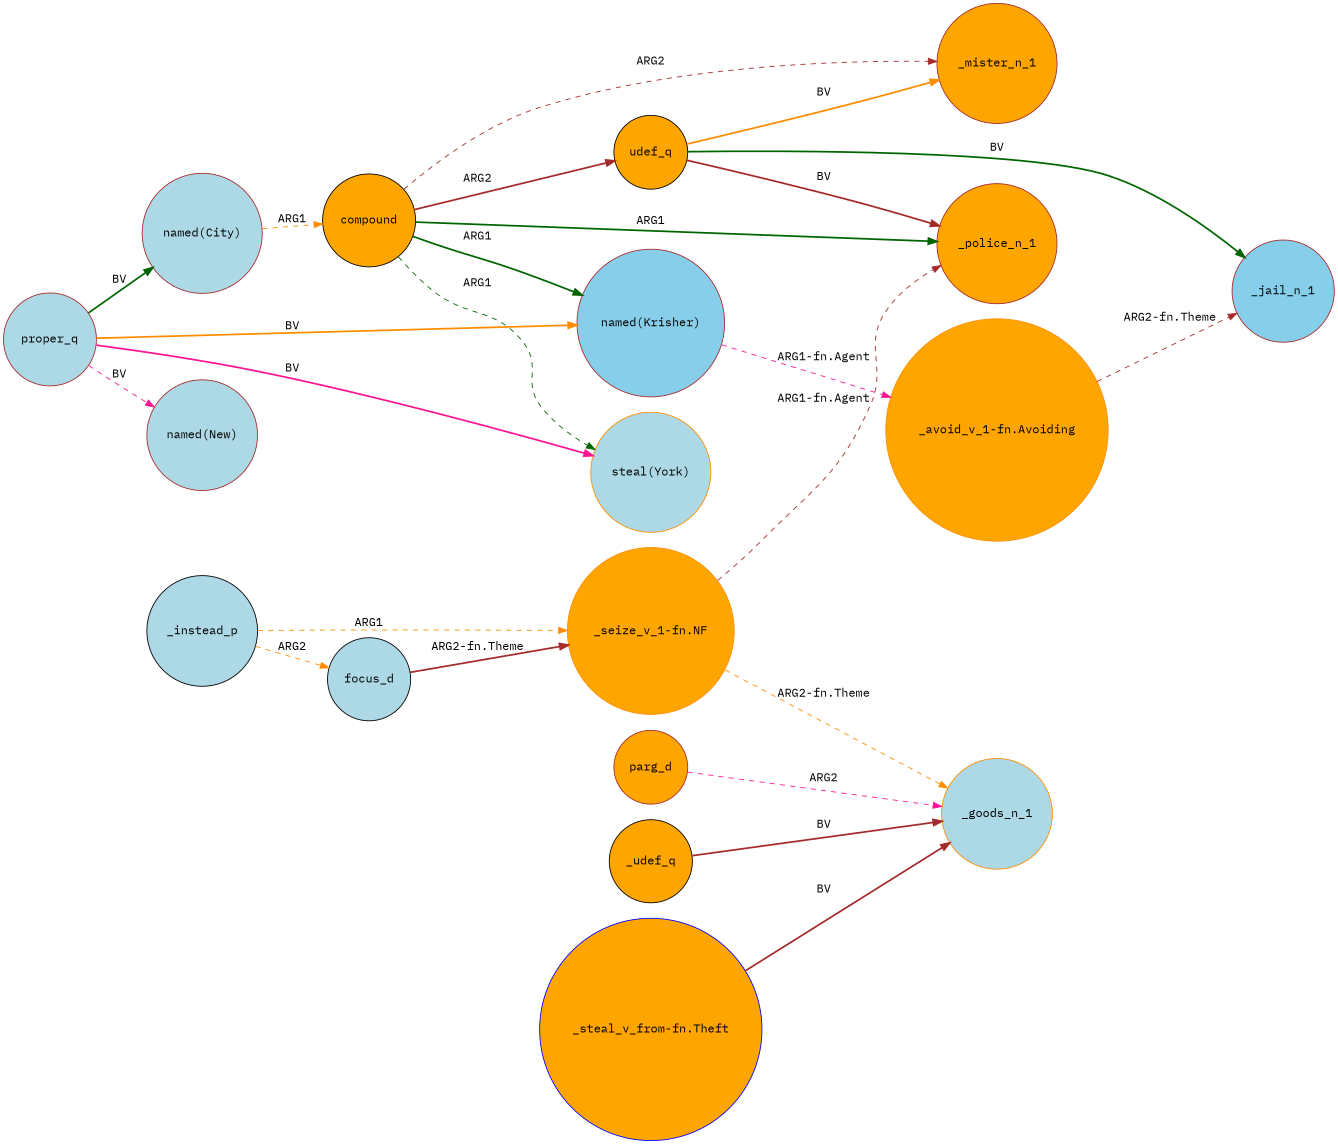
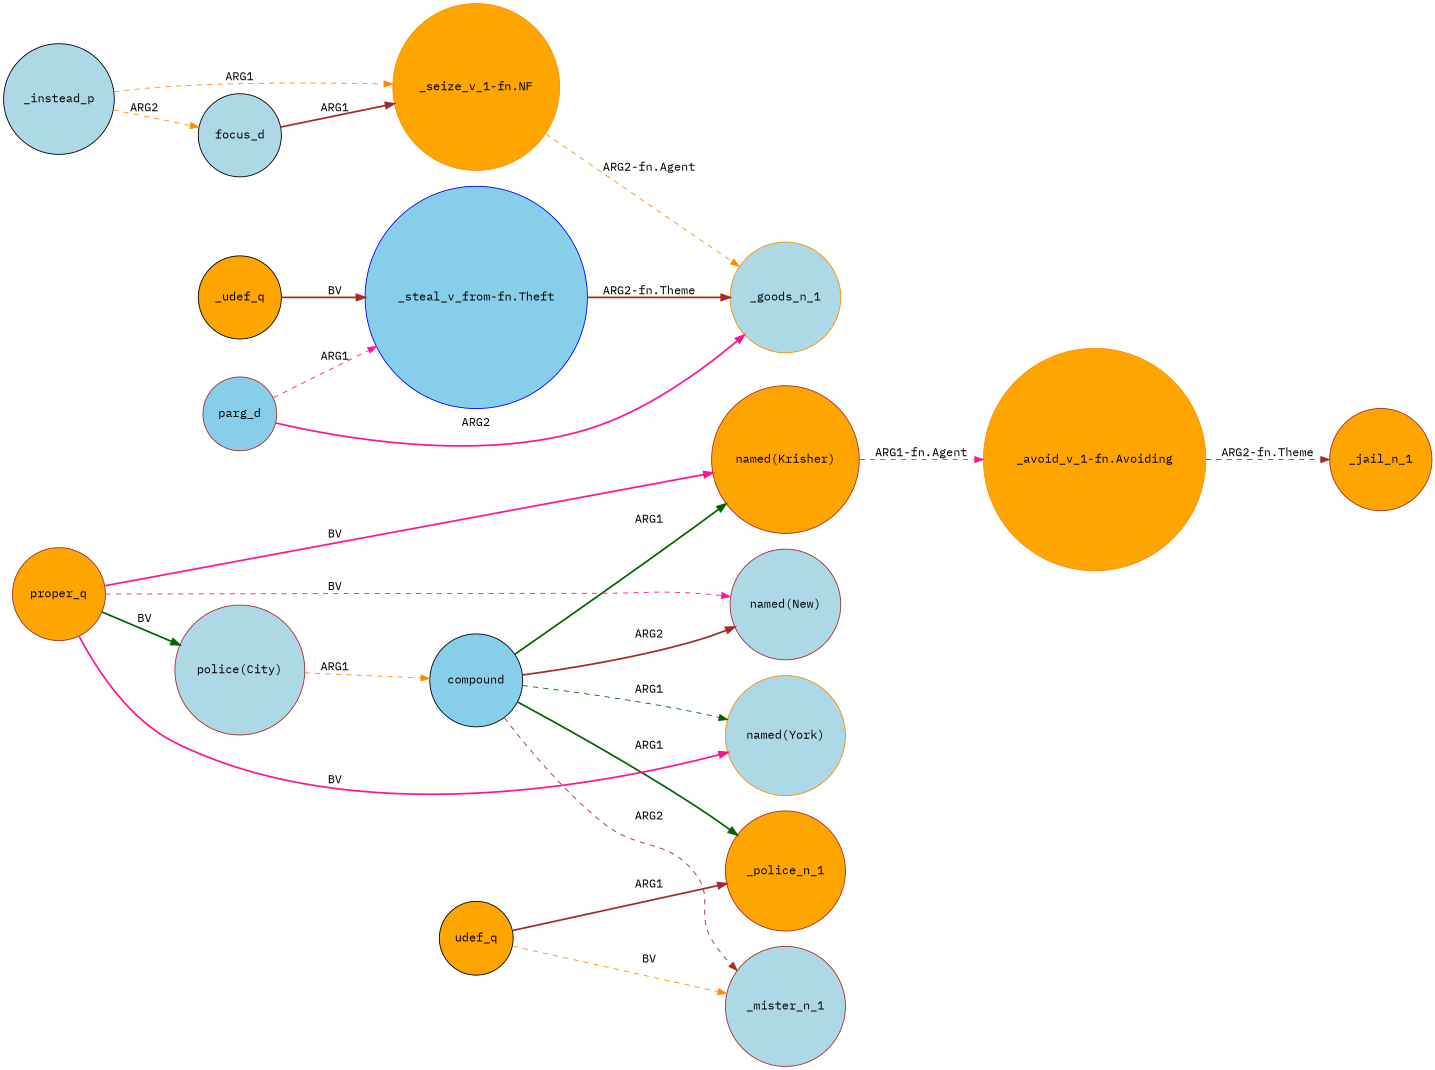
node "_mister_n_1": fillcolor orange -> lightblue
edge "udef_q" -> "_mister_n_1": style bold -> dashed
edge "udef_q" -> "_jail_n_1": removed, label "BV"
edge "udef_q" -> "_police_n_1": label "BV" -> "ARG1"
edge "compound" -> "udef_q": now "compound" -> "named(New)"
node "compound": fillcolor orange -> skyblue
node "named(City)": label "named(City)" -> "police(City)"
node "_jail_n_1": fillcolor skyblue -> orange
node "named(Krisher)": fillcolor skyblue -> orange
edge "proper_q" -> "named(Krisher)": color darkorange -> deeppink
node "proper_q": fillcolor lightblue -> orange
edge "parg_d" -> "_steal_v_from-fn.Theft": added, label "ARG1"
edge "_seize_v_1-fn.NF" -> "_police_n_1": removed, label "ARG1-fn.Agent"
node "steal(York)": label "steal(York)" -> "named(York)"
edge "focus_d" -> "_seize_v_1-fn.NF": label "ARG2-fn.Theme" -> "ARG1"
edge "_seize_v_1-fn.NF" -> "_goods_n_1": label "ARG2-fn.Theme" -> "ARG2-fn.Agent"
node "parg_d": fillcolor orange -> skyblue
edge "parg_d" -> "_goods_n_1": style dashed -> bold
edge "_udef_q" -> "_goods_n_1": now "_udef_q" -> "_steal_v_from-fn.Theft"
edge "_steal_v_from-fn.Theft" -> "_goods_n_1": label "BV" -> "ARG2-fn.Theme"
node "_steal_v_from-fn.Theft": fillcolor orange -> skyblue
